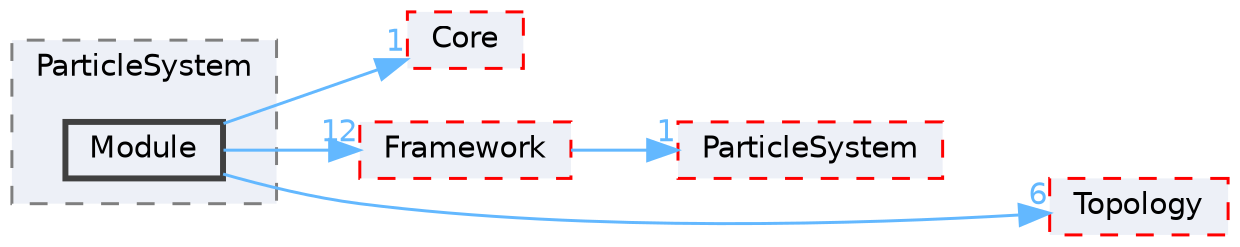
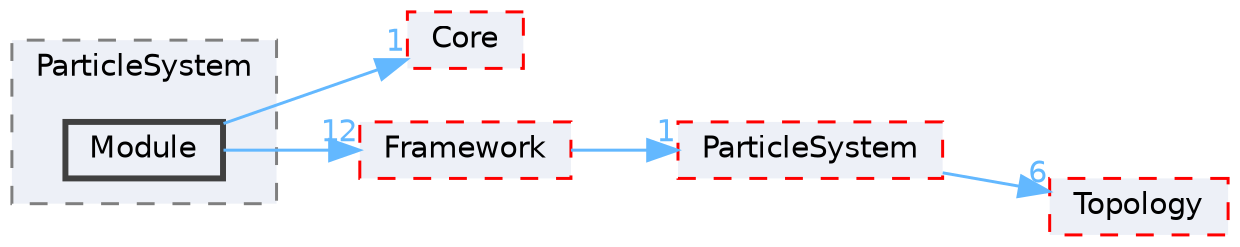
edge "Module" -> "Topology": now "ParticleSystem" -> "Topology"
